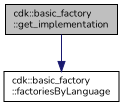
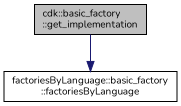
node "cdk::basic_factory ::factoriesByLanguage": label "cdk::basic_factory ::factoriesByLanguage" -> "factoriesByLanguage::basic_factory ::factoriesByLanguage"
